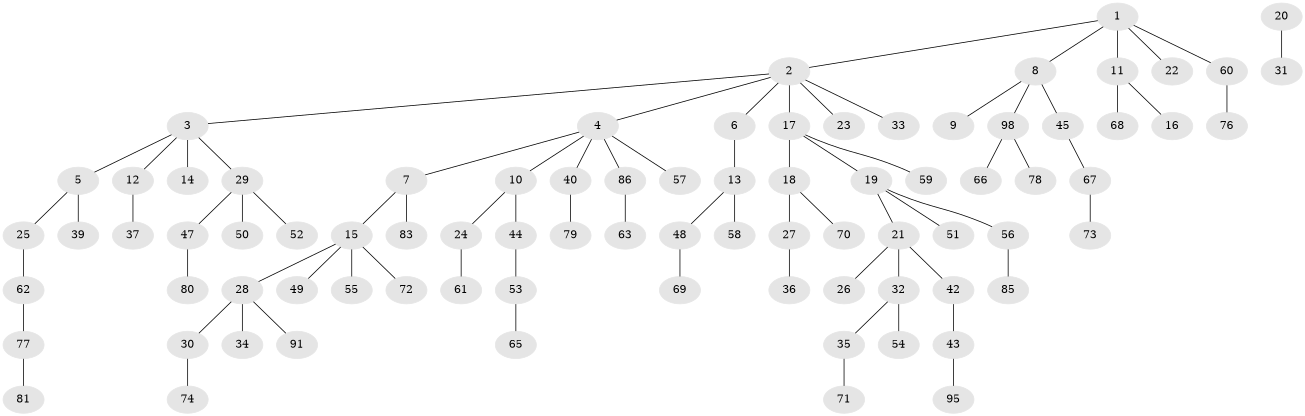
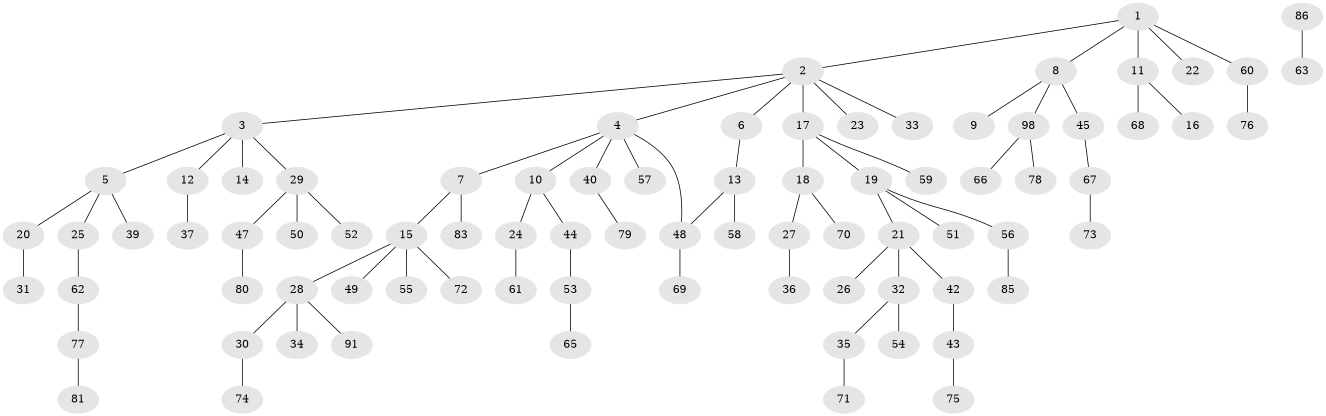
edge "4" -- "86": now "4" -- "48"
edge "5" -- "20": added
node "95": label "95" -> "75"
